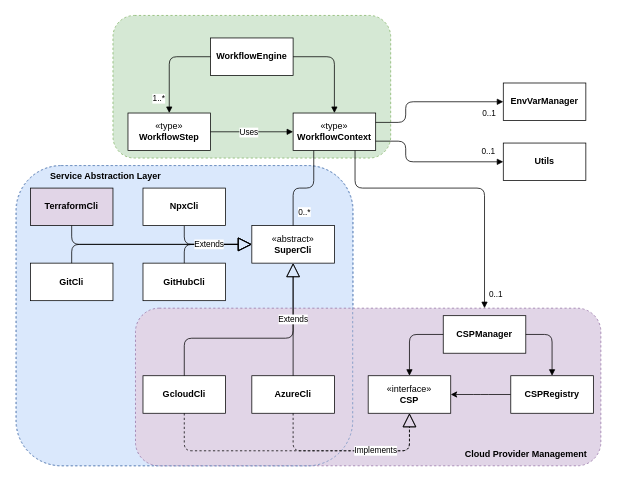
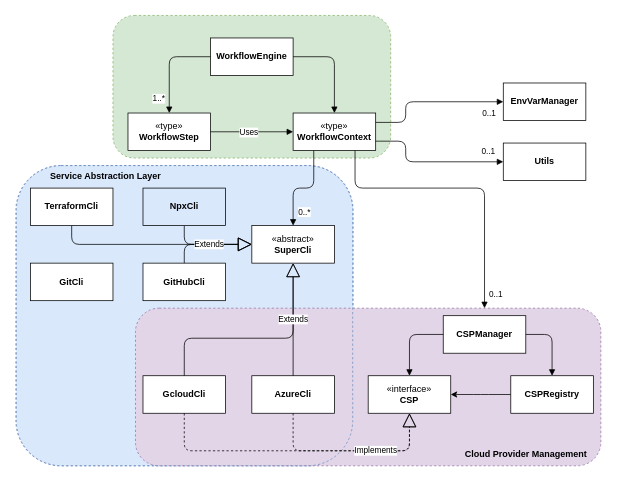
node "TerraformCli": fillcolor #e1d5e7 -> #ffffff
node "NpxCli": fillcolor #ffffff -> #dae8fc
edge "«type» WorkflowContext" -- "«abstract» SuperCli": arrowhead none -> block
edge "GitCli" -> "«abstract» SuperCli": removed
